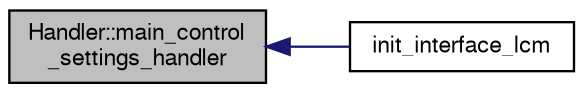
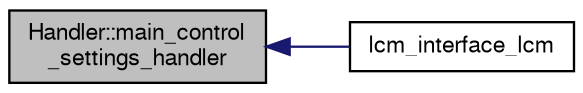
node "init_interface_lcm": label "init_interface_lcm" -> "lcm_interface_lcm"
